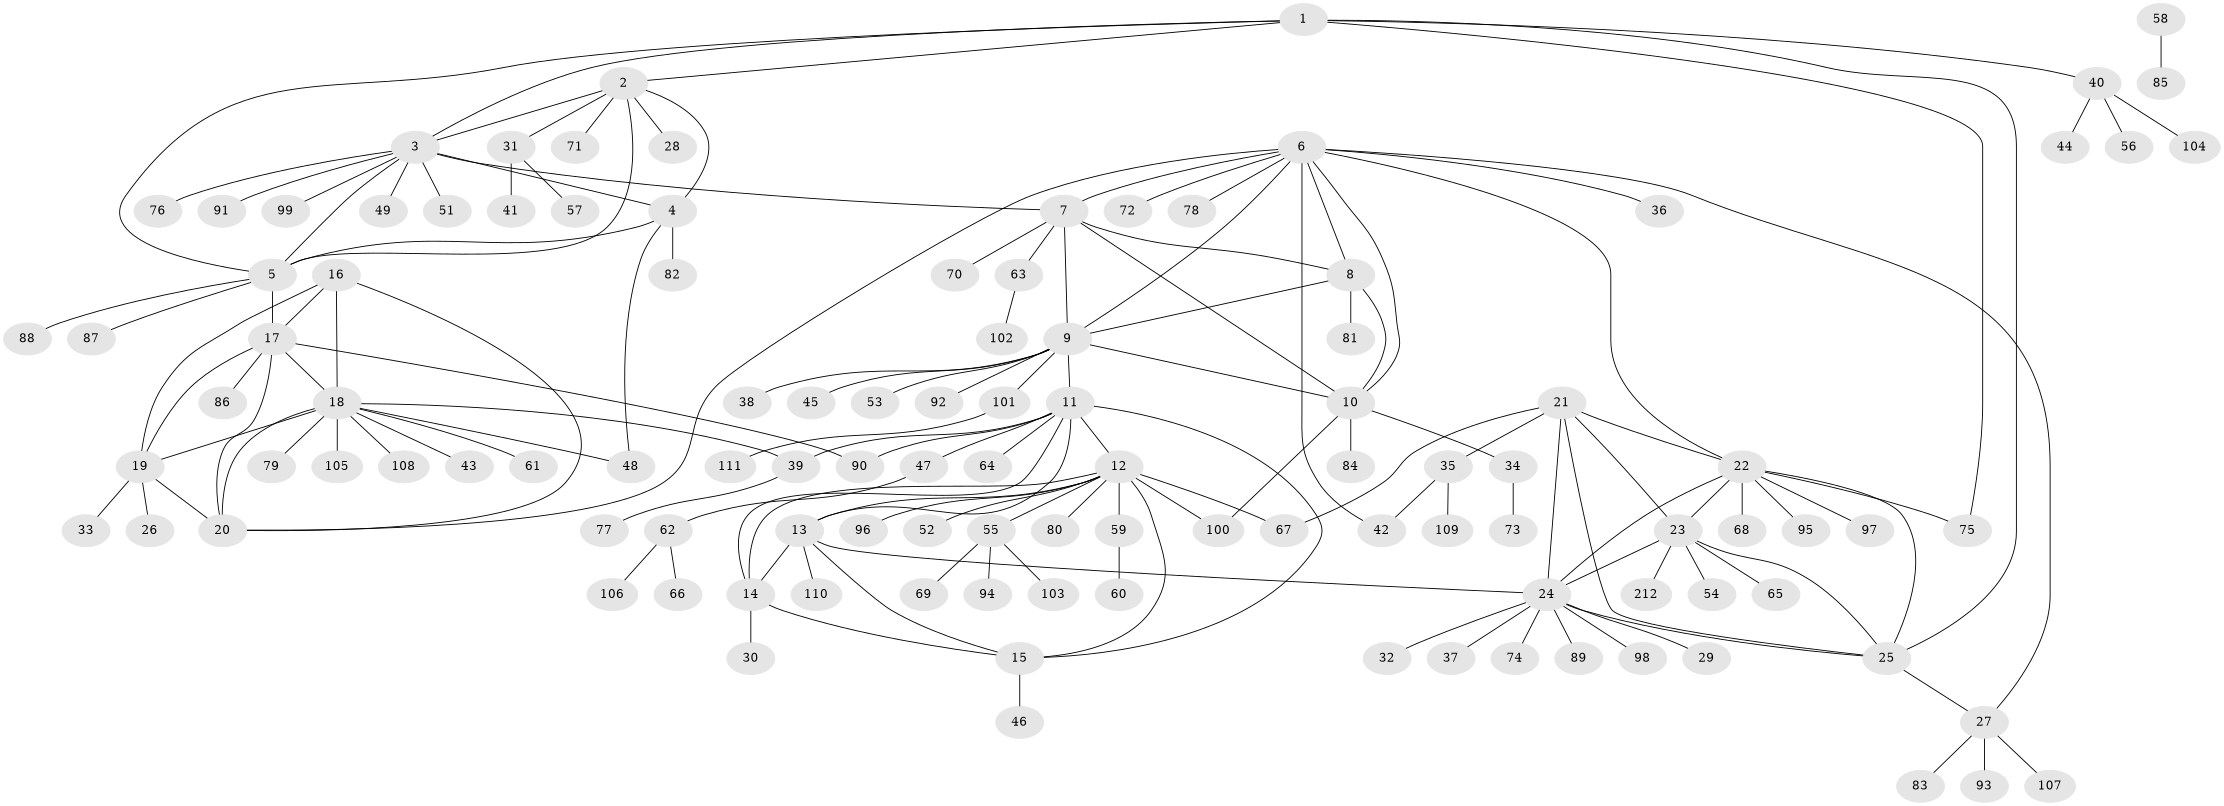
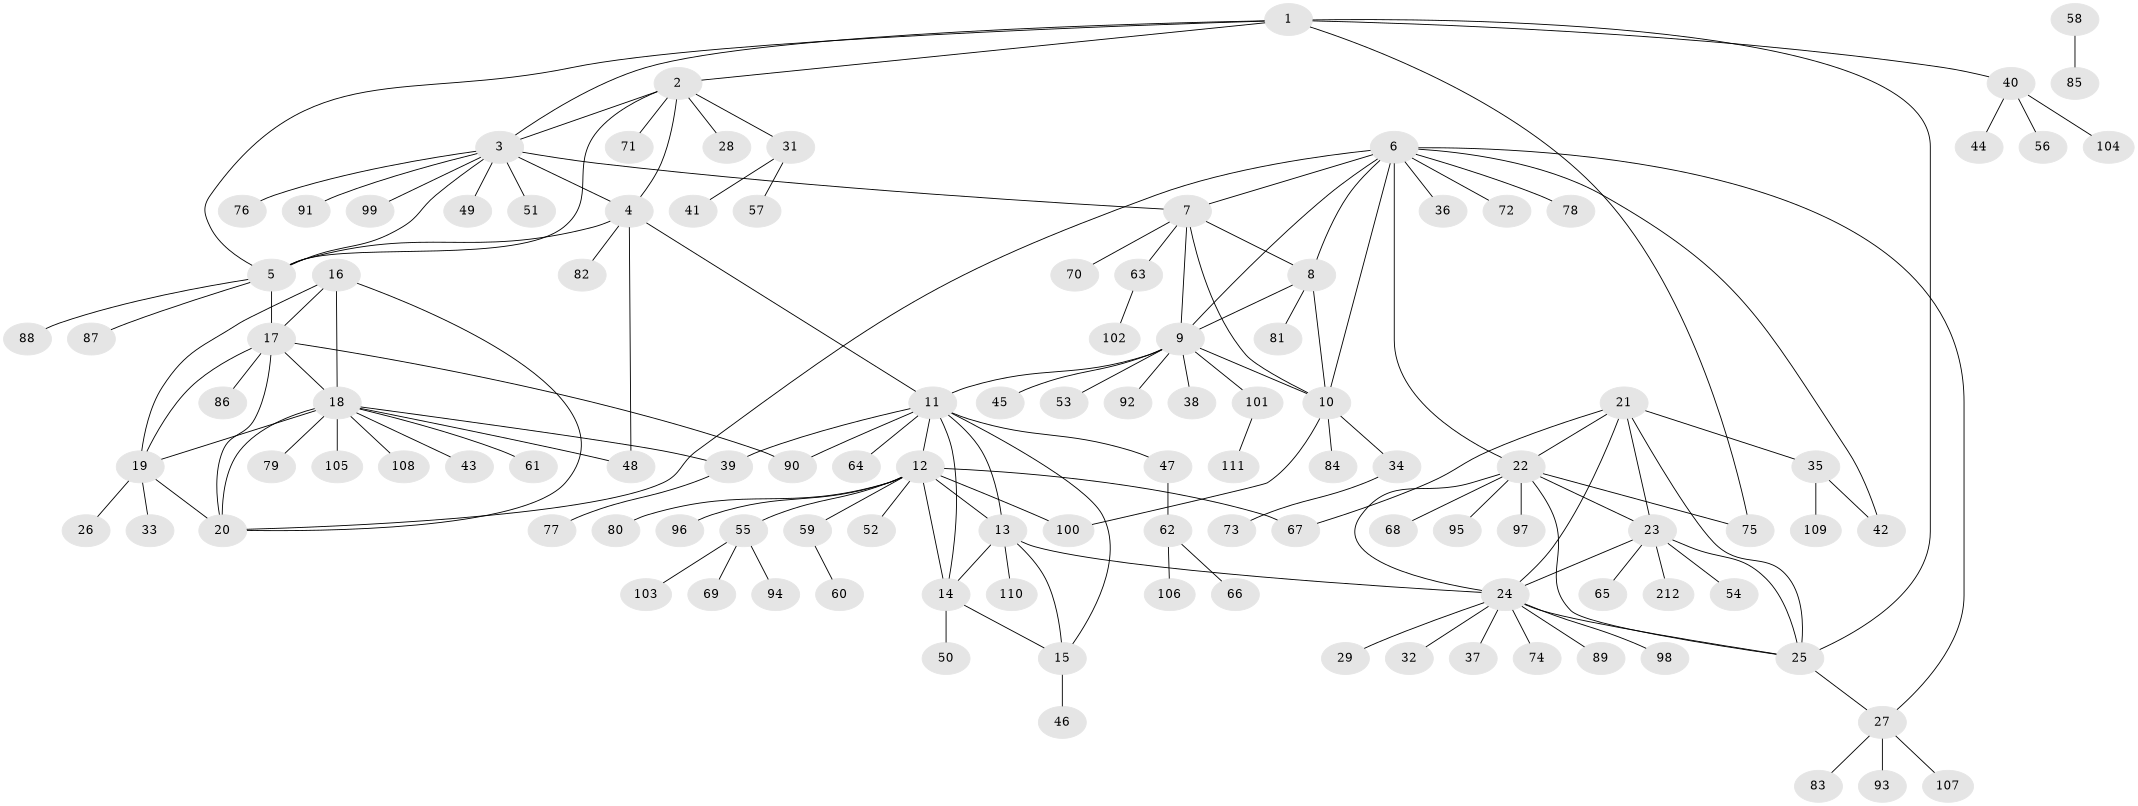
edge "4" -- "11": added
edge "12" -- "15": removed
node "30": label "30" -> "50"
